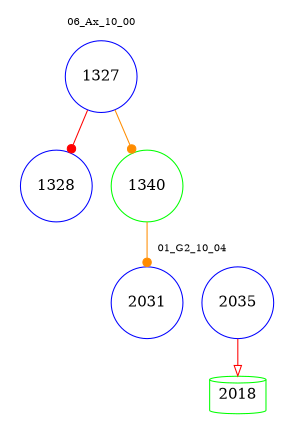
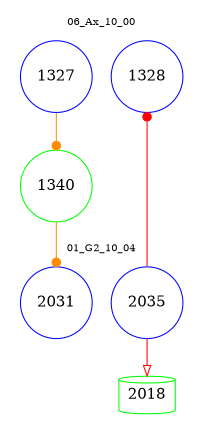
edge "1327" -> "1328": now "2035" -> "1328"
